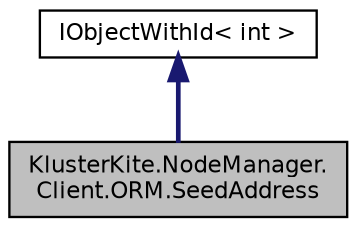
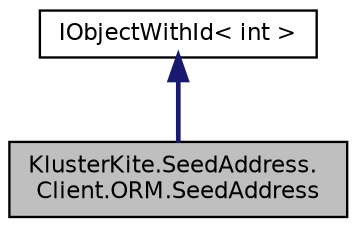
node "KlusterKite.NodeManager. Client.ORM.SeedAddress": label "KlusterKite.NodeManager. Client.ORM.SeedAddress" -> "KlusterKite.SeedAddress. Client.ORM.SeedAddress"
